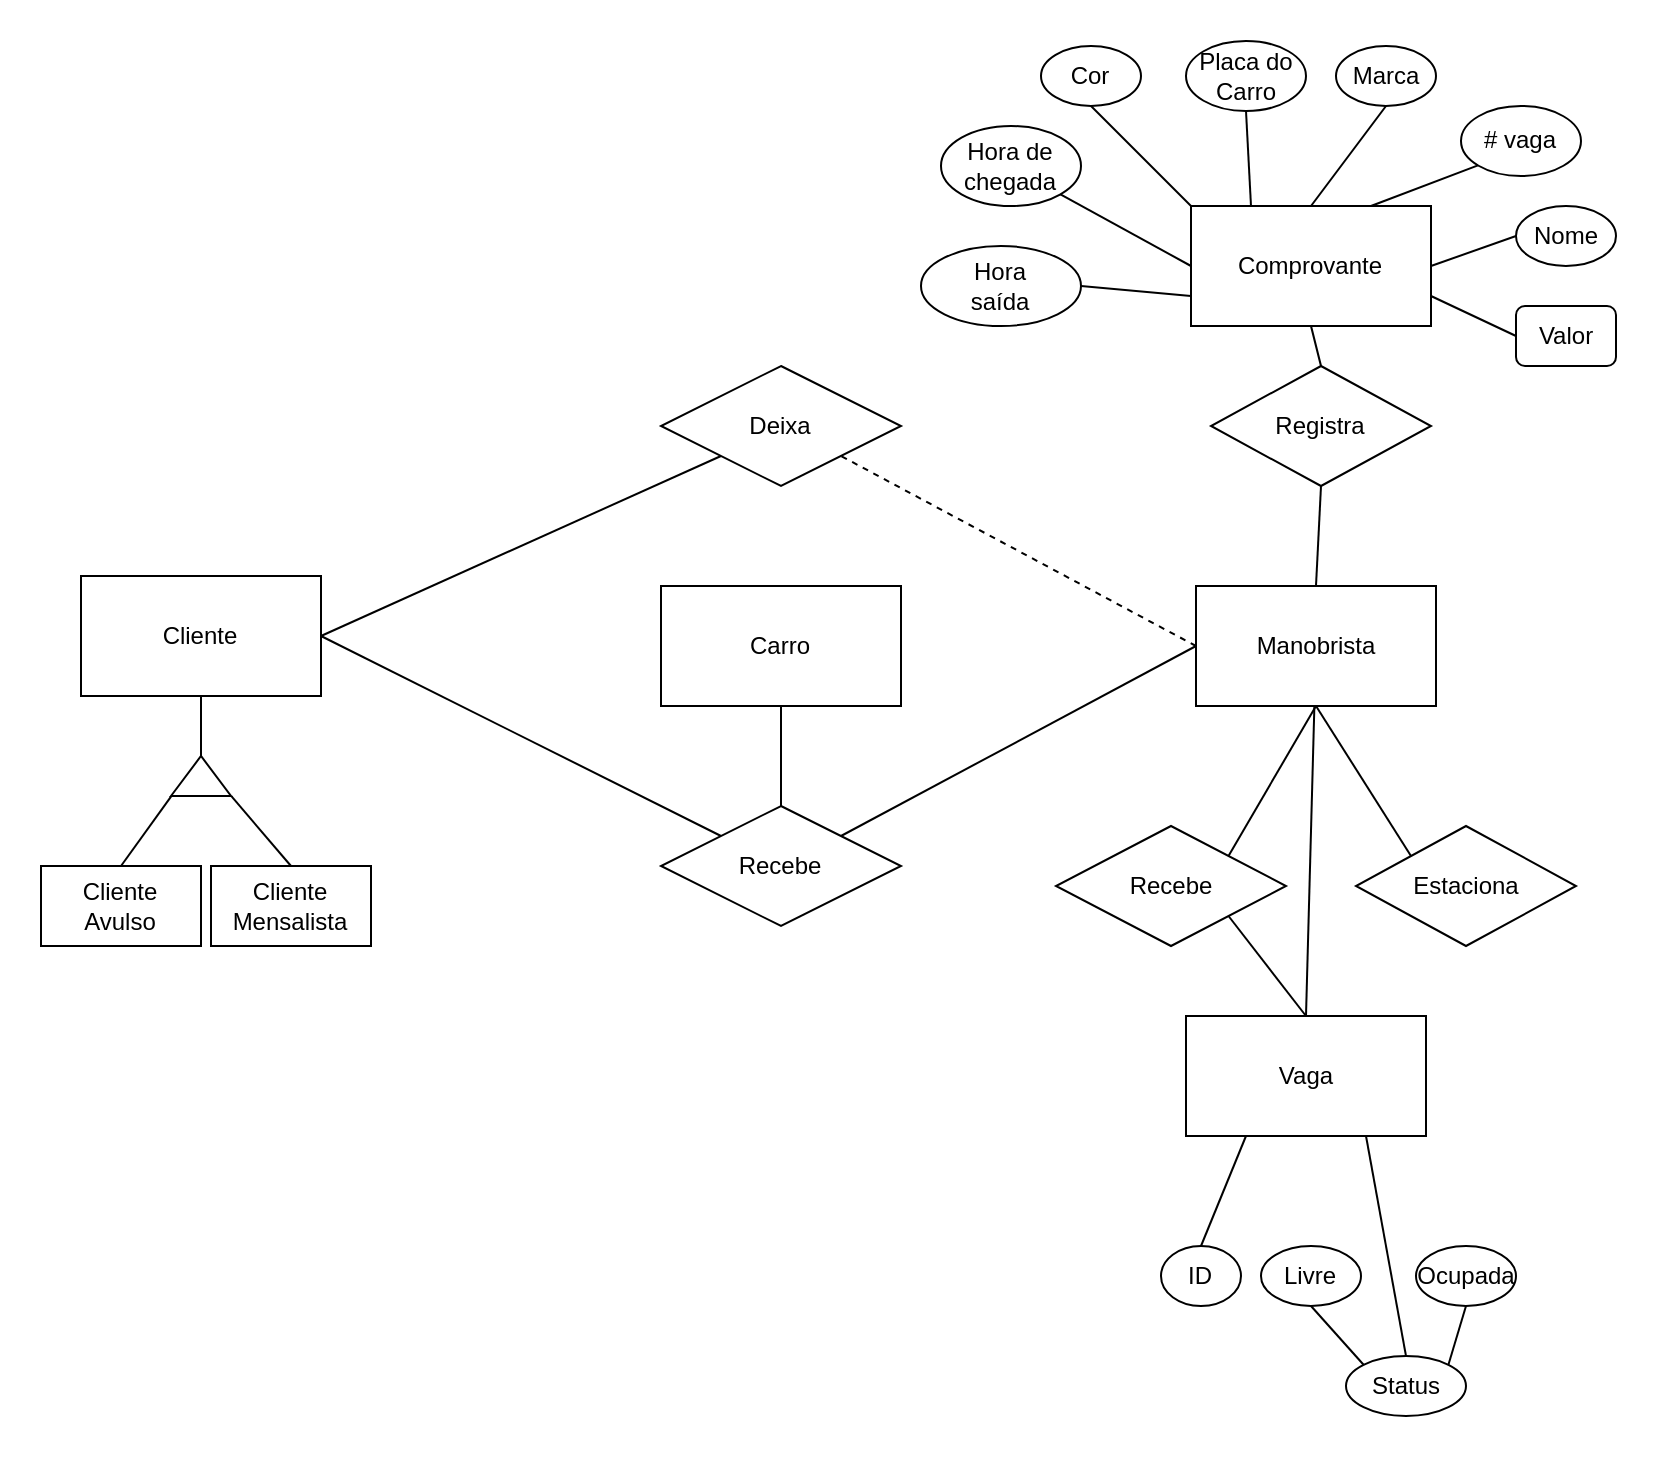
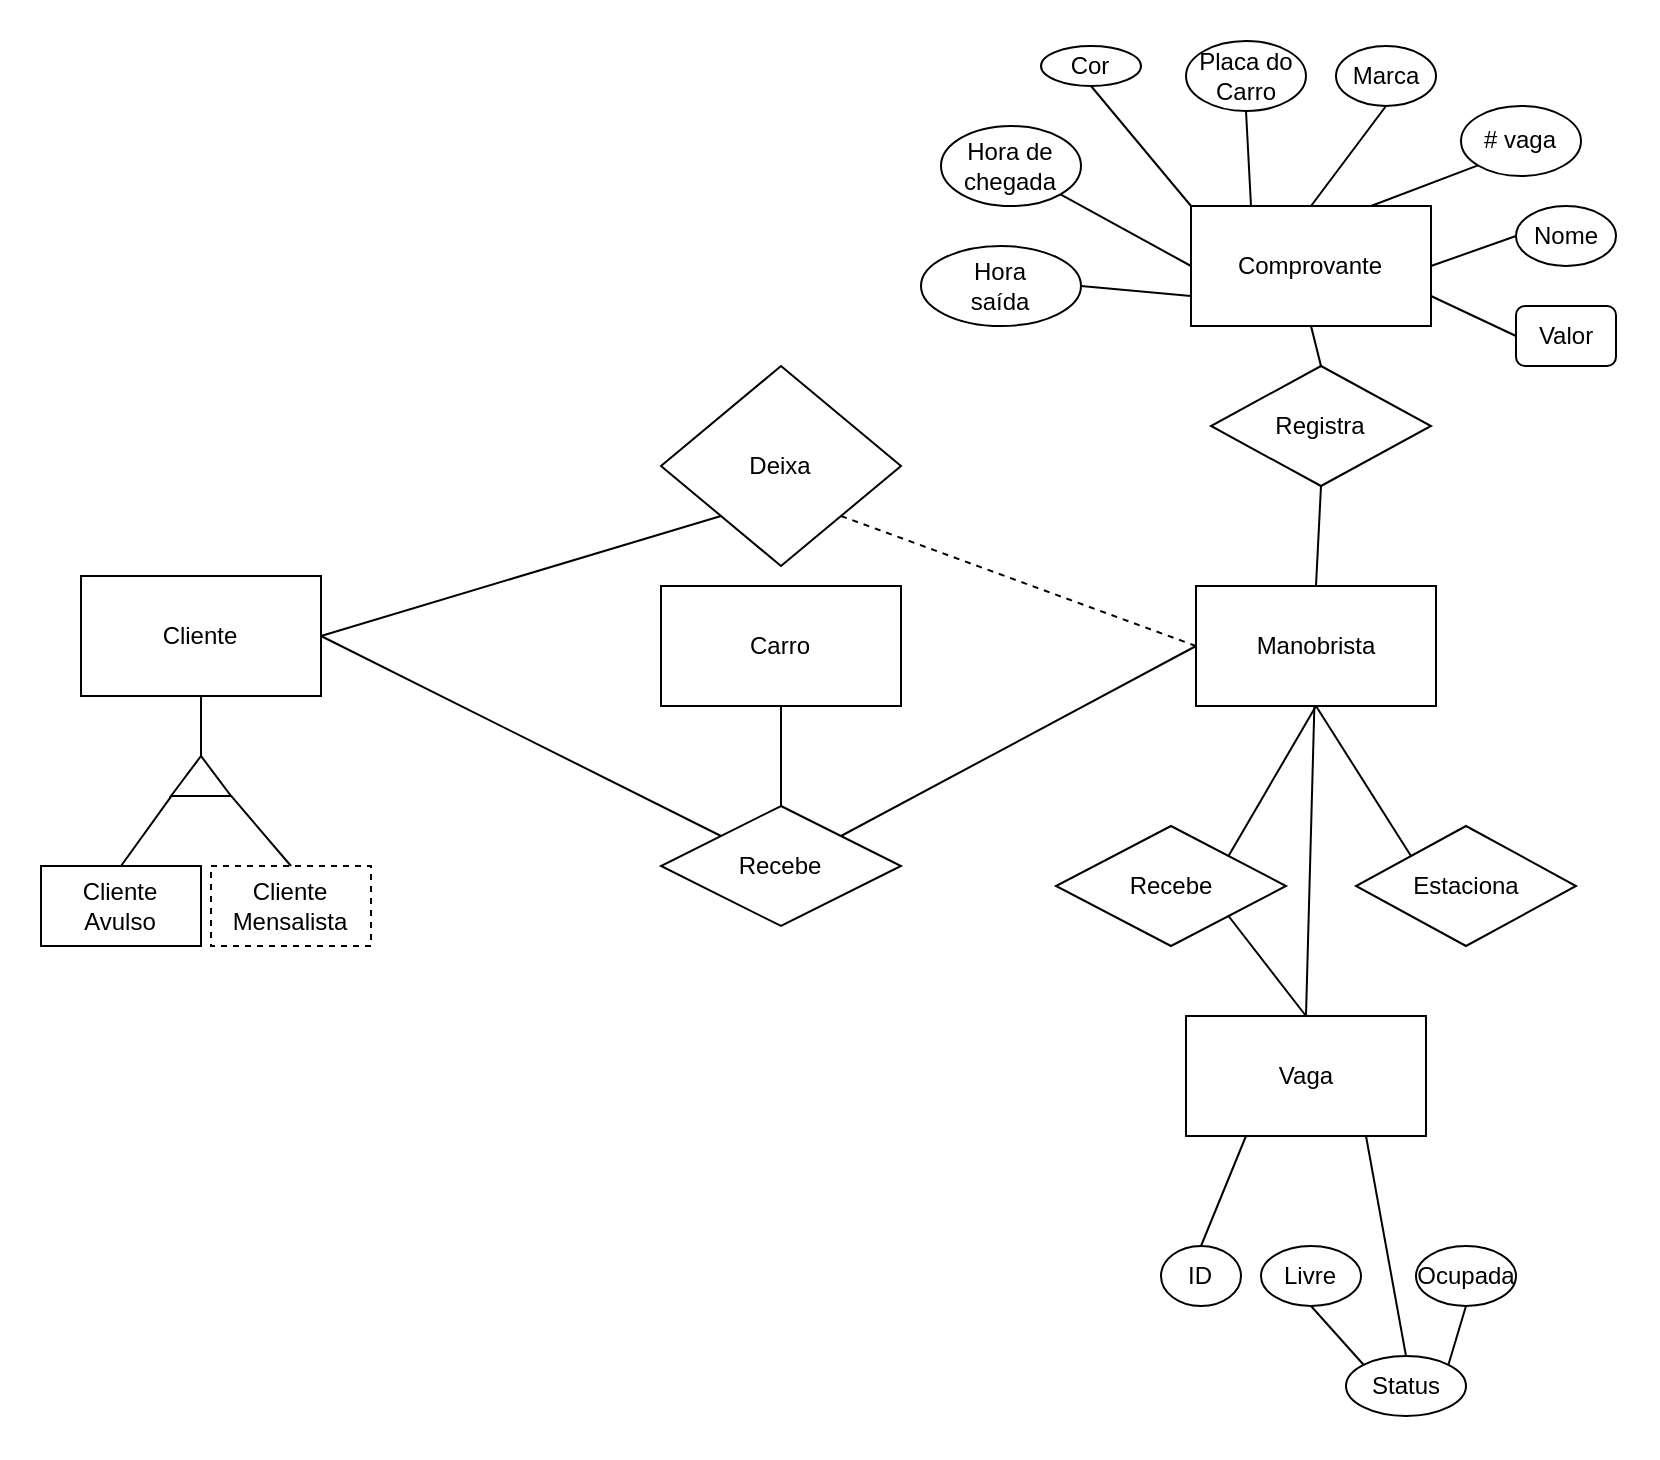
node "Cor": size 100x60 -> 100x40
node "Deixa": size 240x120 -> 240x200
node "Cliente Mensalista": style solid -> dashed
